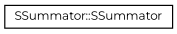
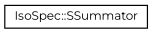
node "SSummator::SSummator": label "SSummator::SSummator" -> "IsoSpec::SSummator"
